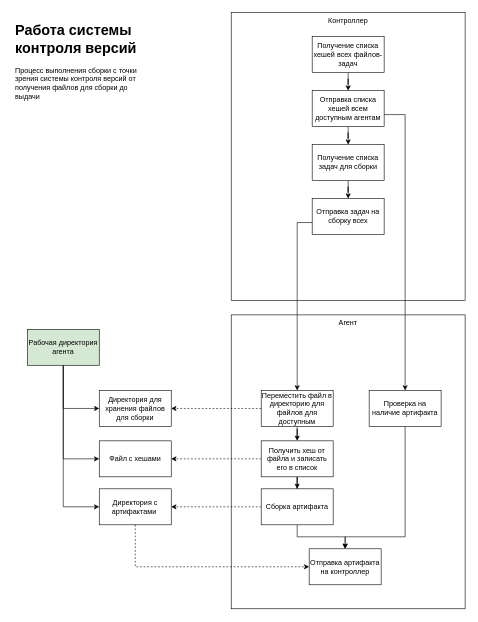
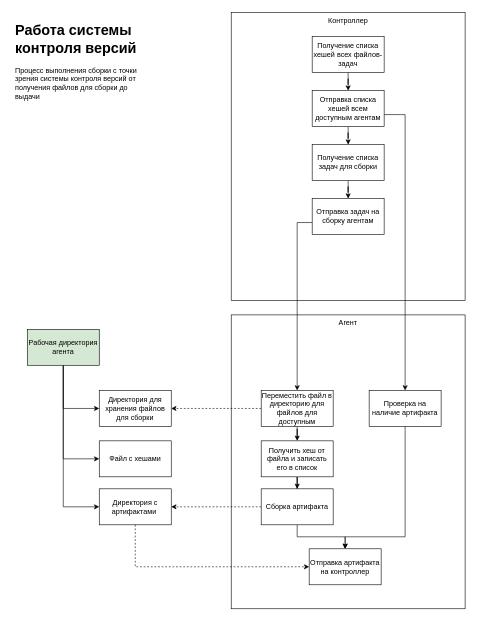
node "Отправка задач на сборку всех": label "Отправка задач на сборку всех" -> "Отправка задач на сборку агентам"
edge "Получить хеш от файла и записать его в список" -> "Файл с хешами": removed
